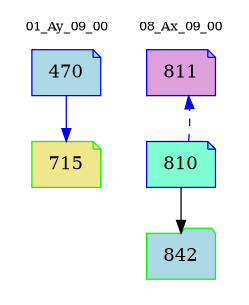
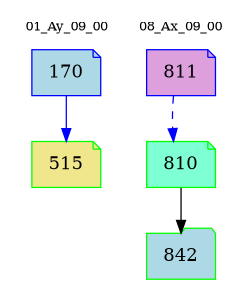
node "470": label "470" -> "170"
edge "810" -> "811": reversed
node "715": label "715" -> "515"
node "810": color blue -> green
